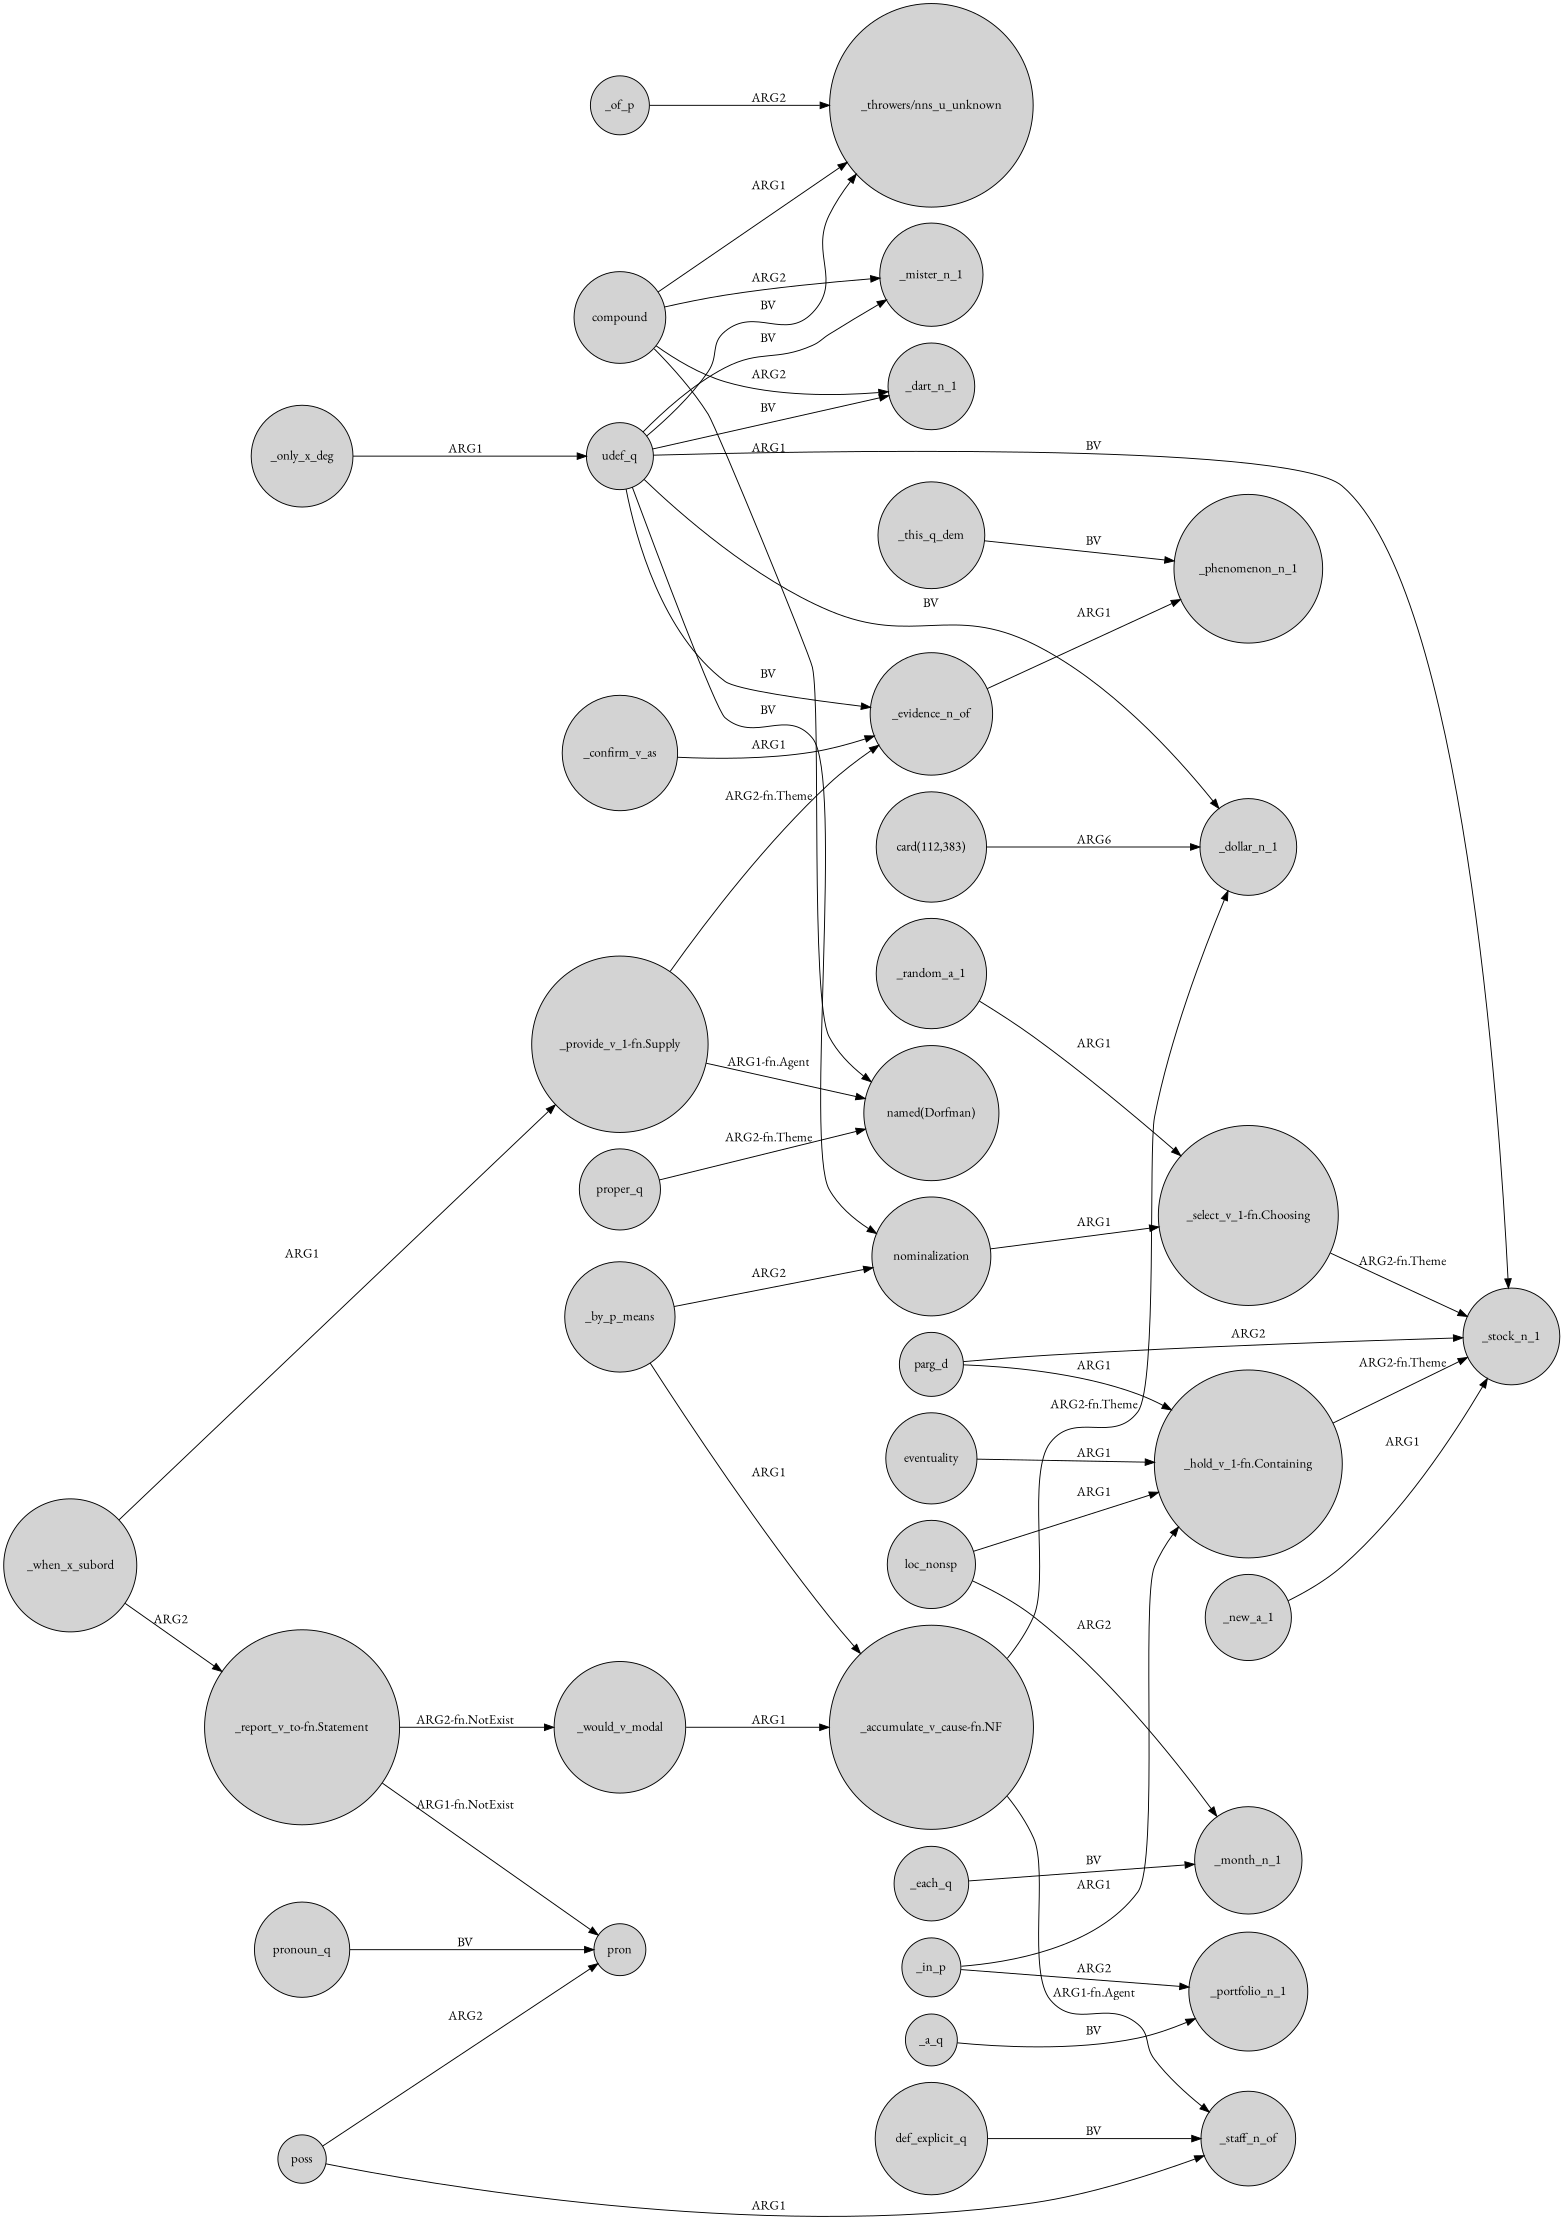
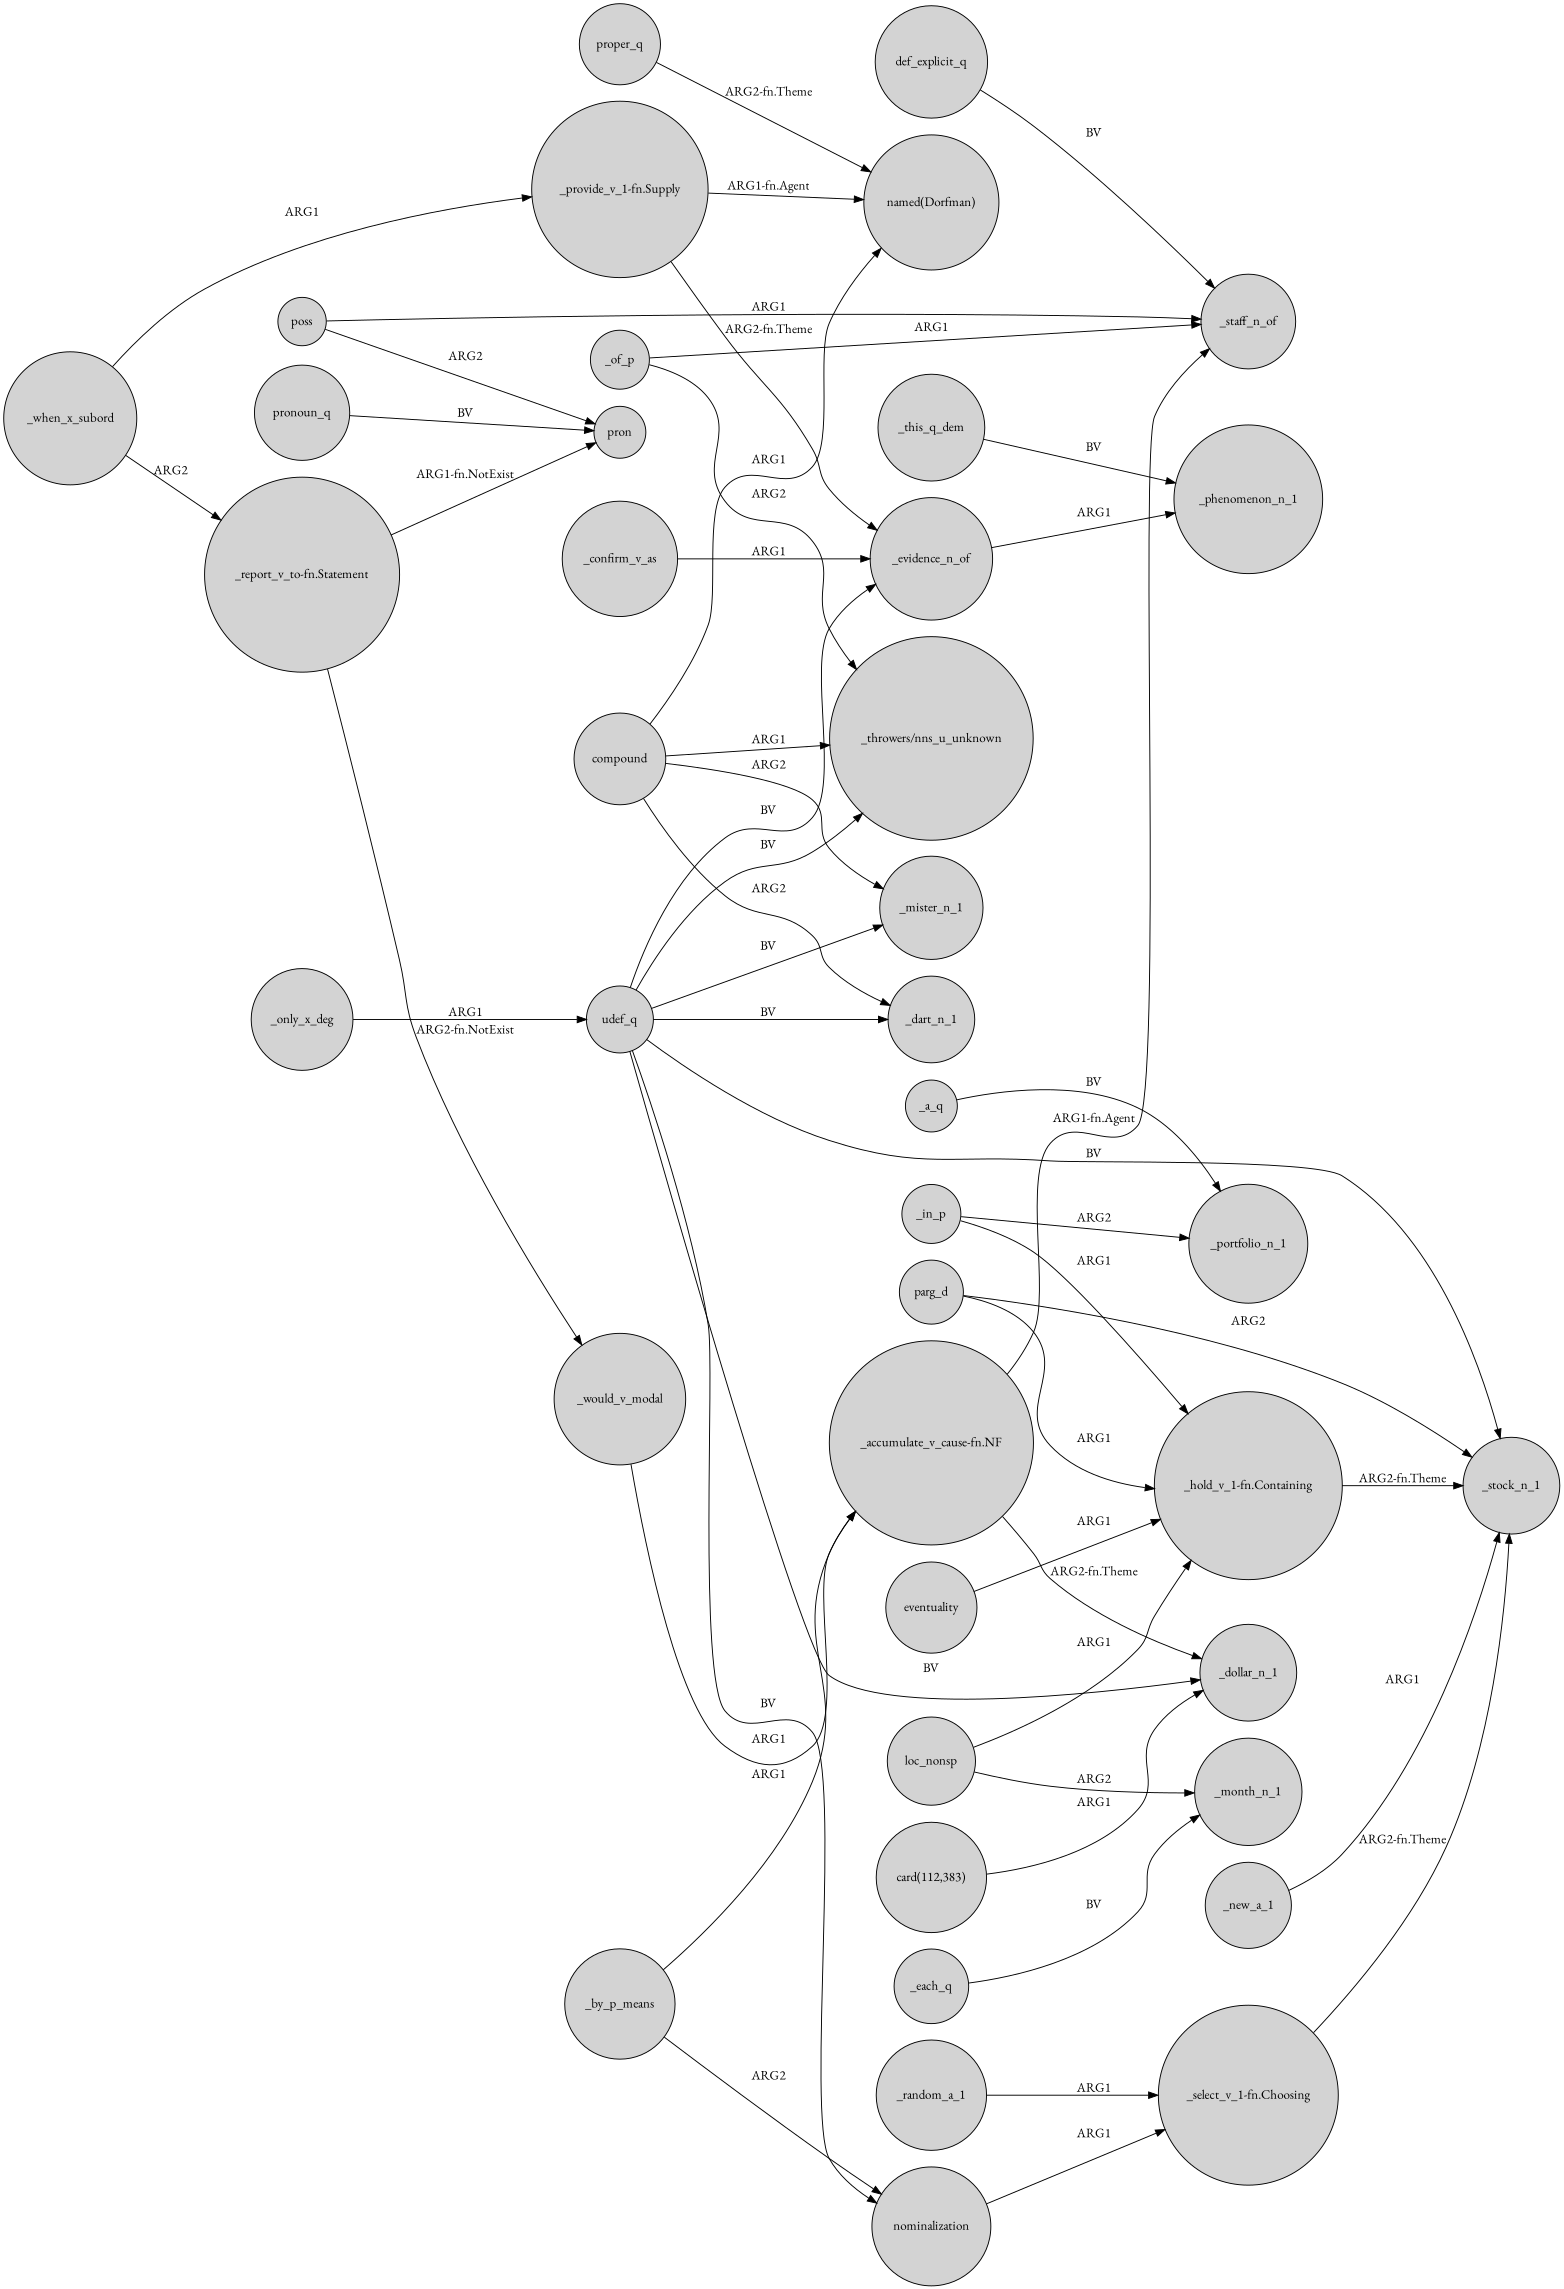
edge "_of_p" -> "_staff_n_of": added, label "ARG1"
edge "card(112,383)" -> "_dollar_n_1": label "ARG6" -> "ARG1"
